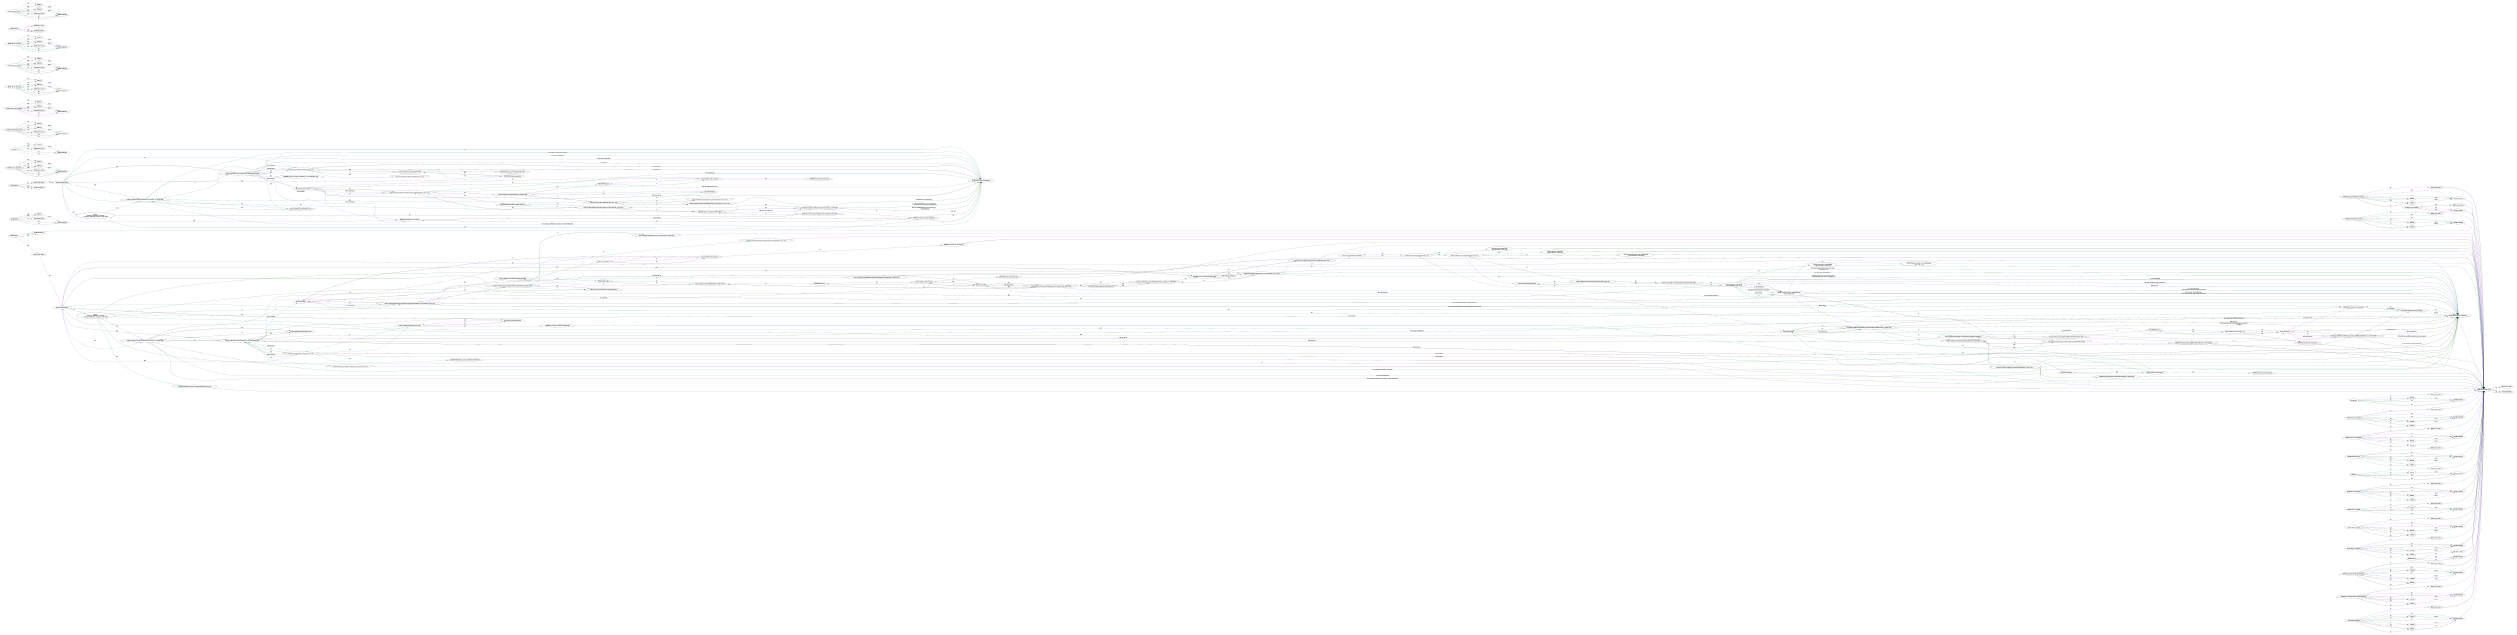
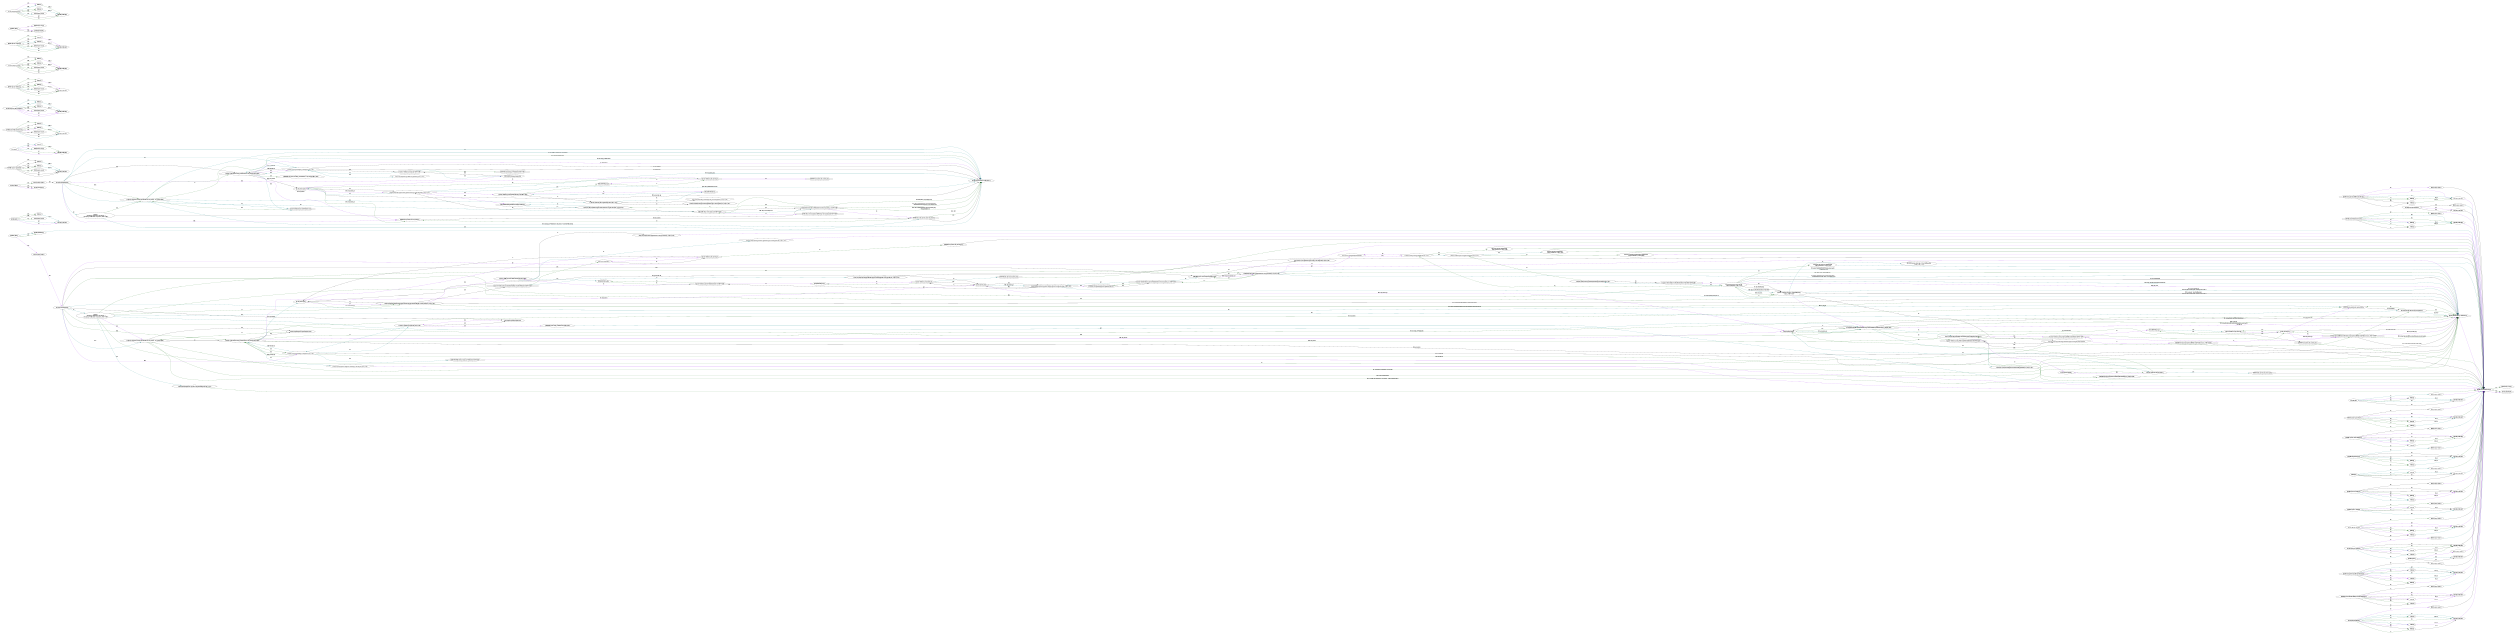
node "(FIELD_IDENTIFIER,RunUntilIdle,RunUntilIdle)": removed
node "(FIELD_IDENTIFIER,CreateForWebContents,CreateForWebContents)": removed
